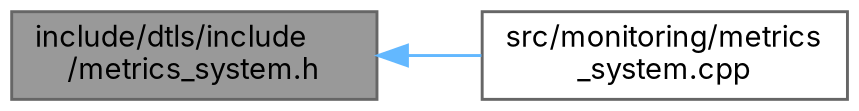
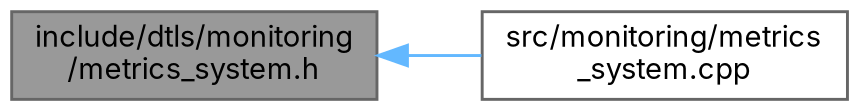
node "include/dtls/include /metrics_system.h": label "include/dtls/include /metrics_system.h" -> "include/dtls/monitoring /metrics_system.h"
